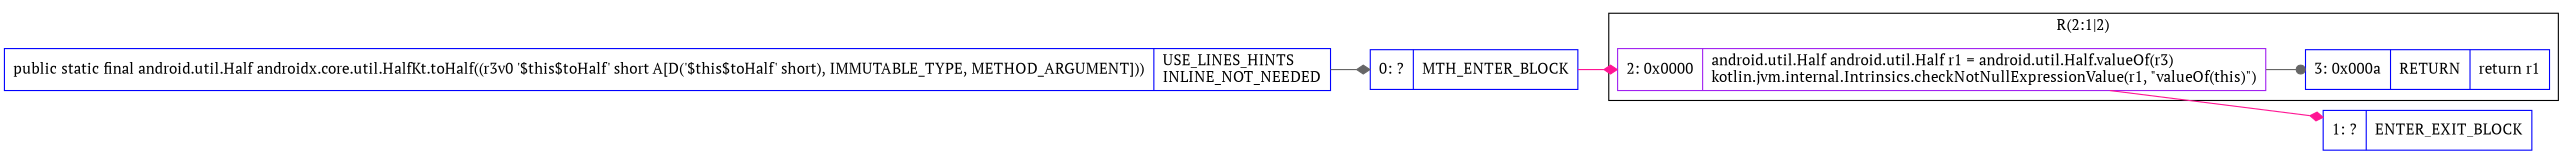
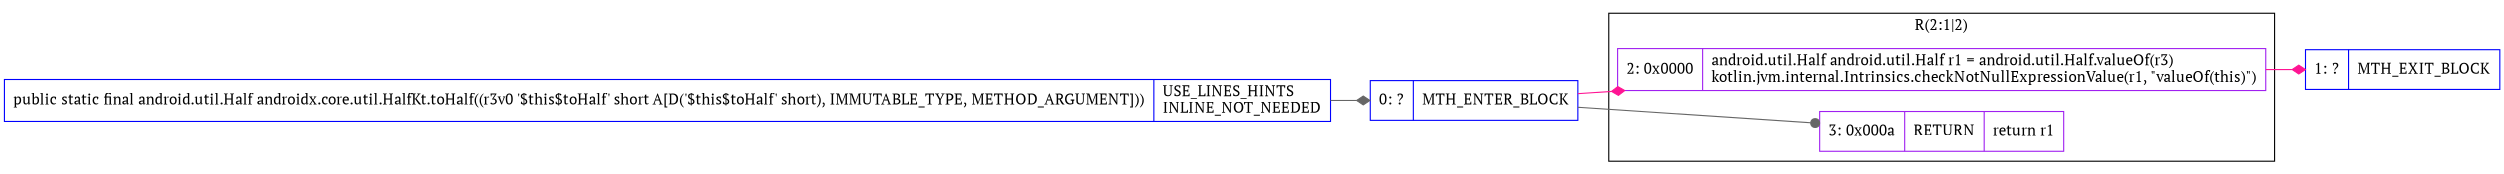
edge "2: 0x0000" -> "3: 0x000a": now "0: ?" -> "3: 0x000a"
node "3: 0x000a": color blue -> purple
node "1: ?": text "ENTER_EXIT_BLOCK" -> "MTH_EXIT_BLOCK"
